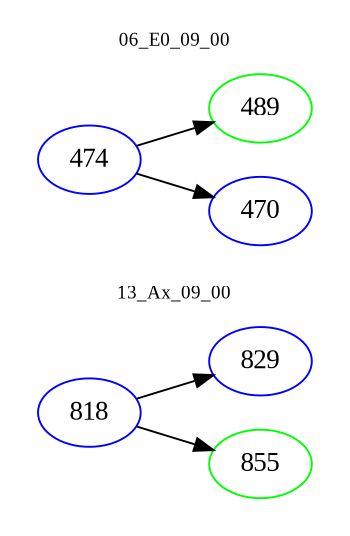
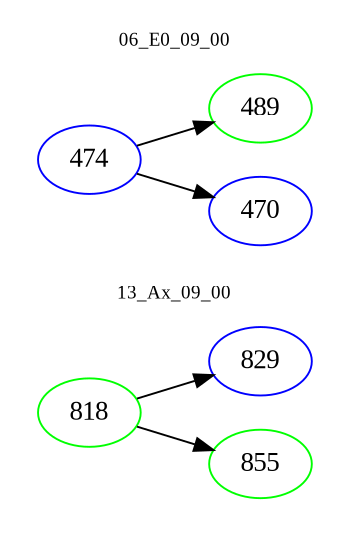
node "818": color blue -> green
